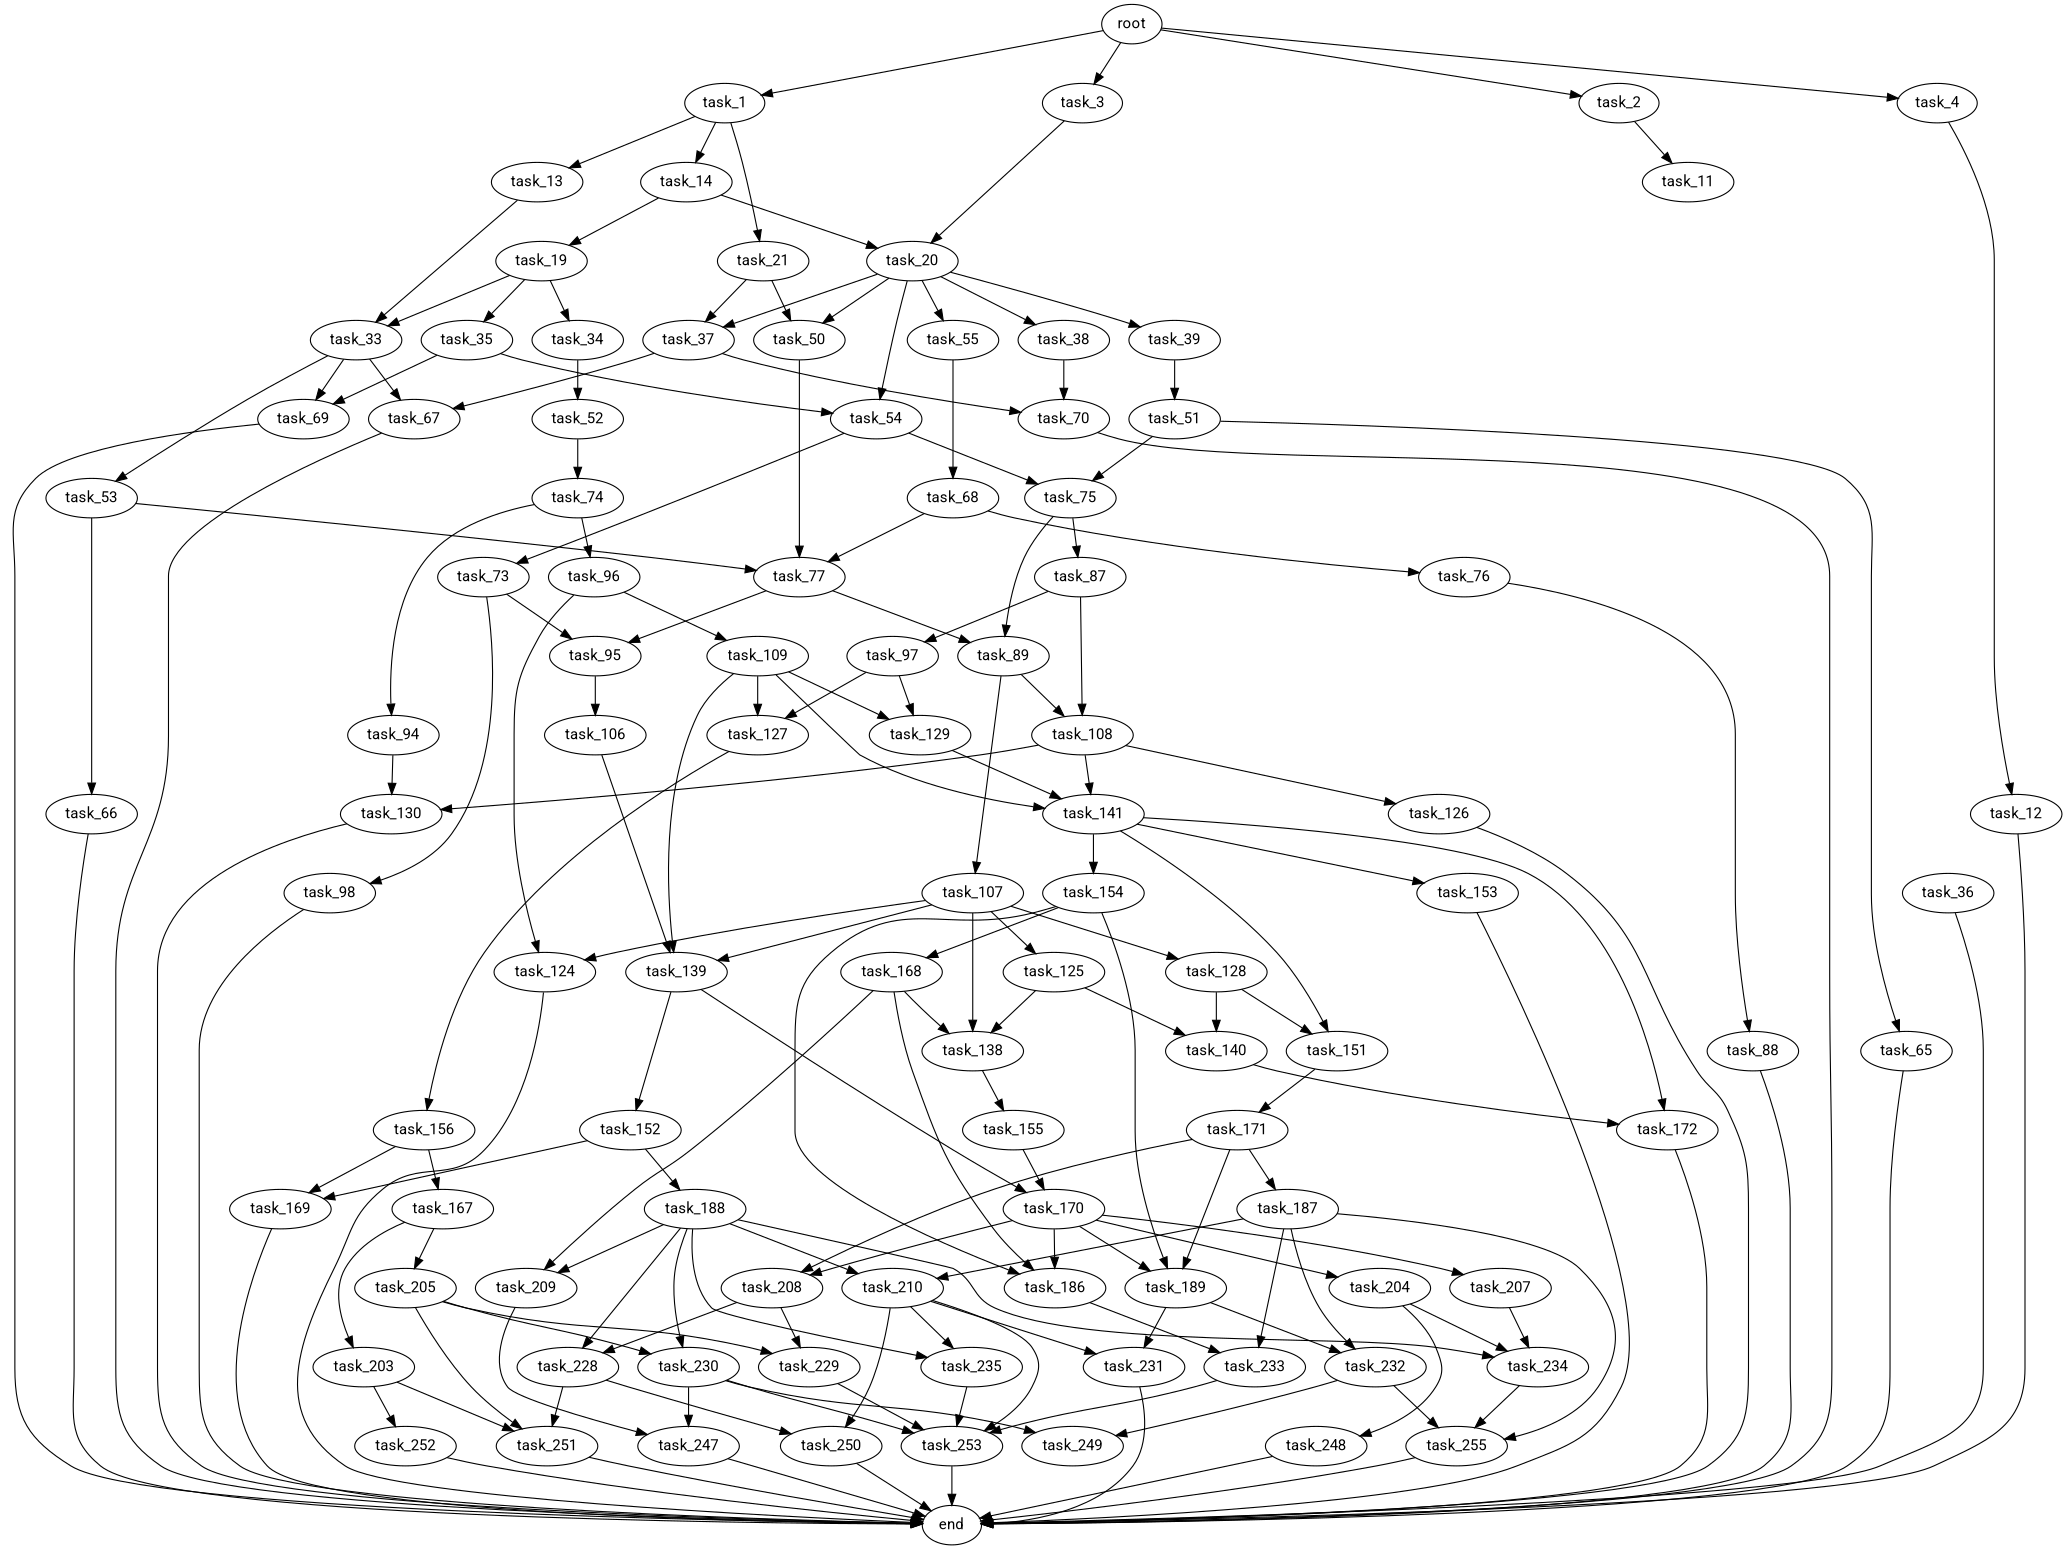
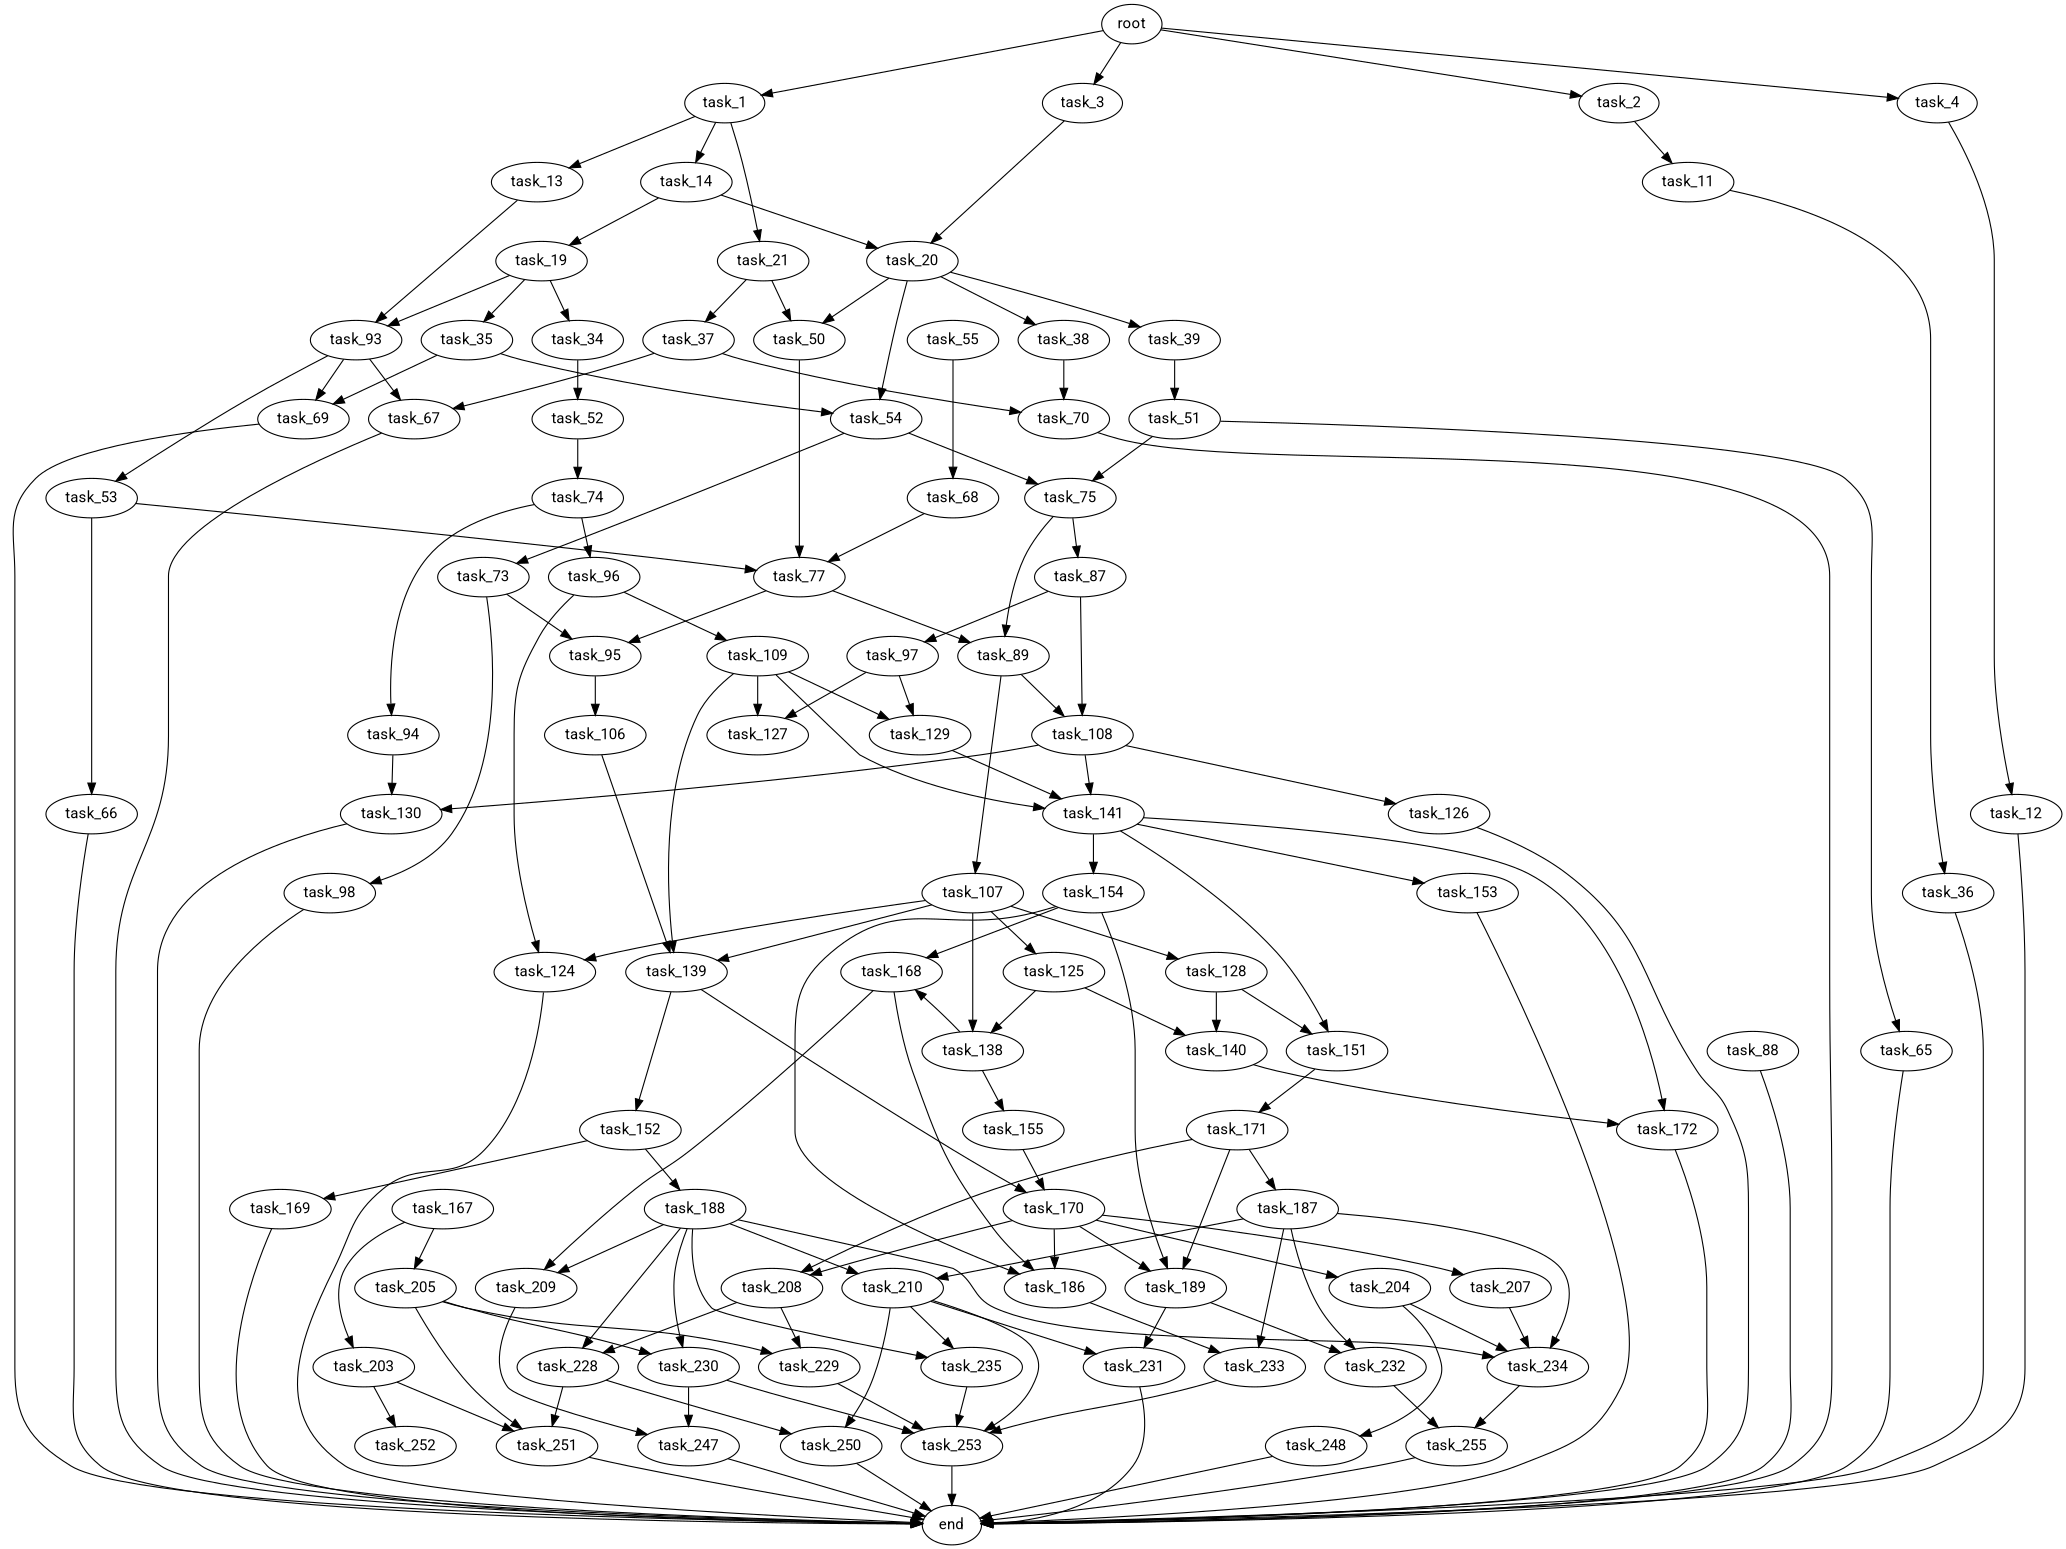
edge "task_20" -> "task_55": removed
edge "task_20" -> "task_37": removed
node "task_33": label "task_33" -> "task_93"
edge "task_11" -> "task_36": added
node "task_76": removed
edge "task_168" -> "task_138": reversed
node "task_156": removed
edge "task_187" -> "task_255": now "task_187" -> "task_234"
node "task_249": removed
edge "task_252" -> "end": removed
